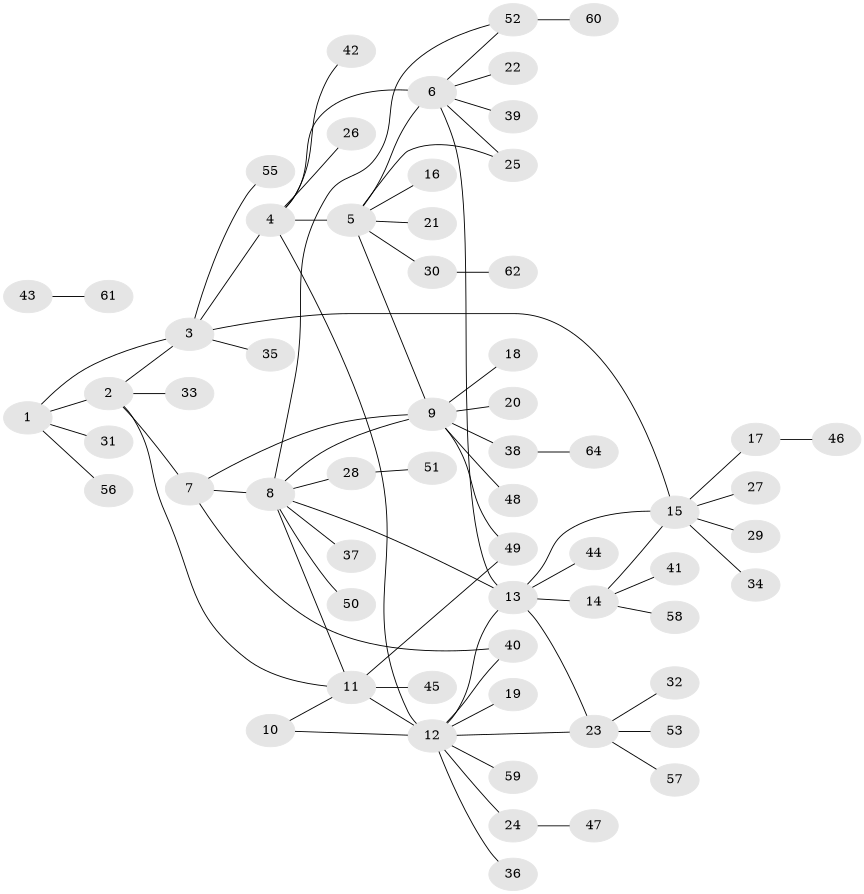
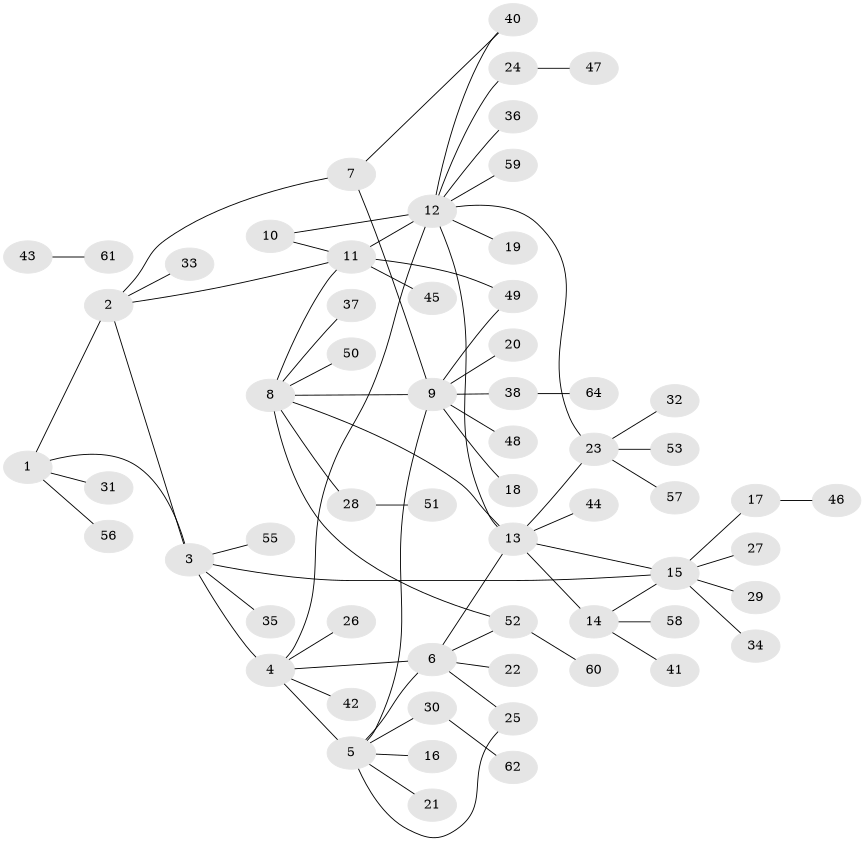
node "39": removed
edge "7" -- "8": removed
